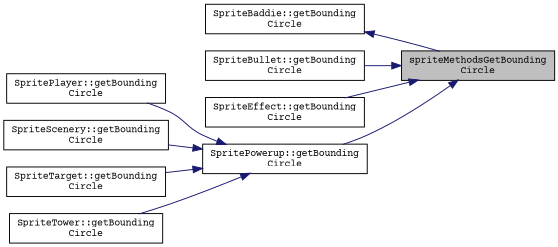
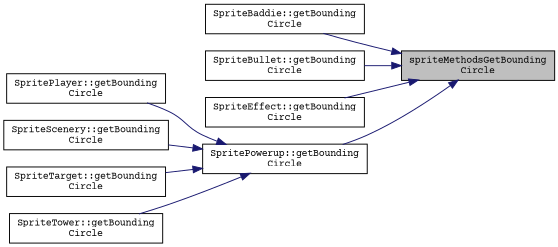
edge "spriteMethodsGetBounding Circle" -> "SpriteBaddie::getBounding Circle": reversed
